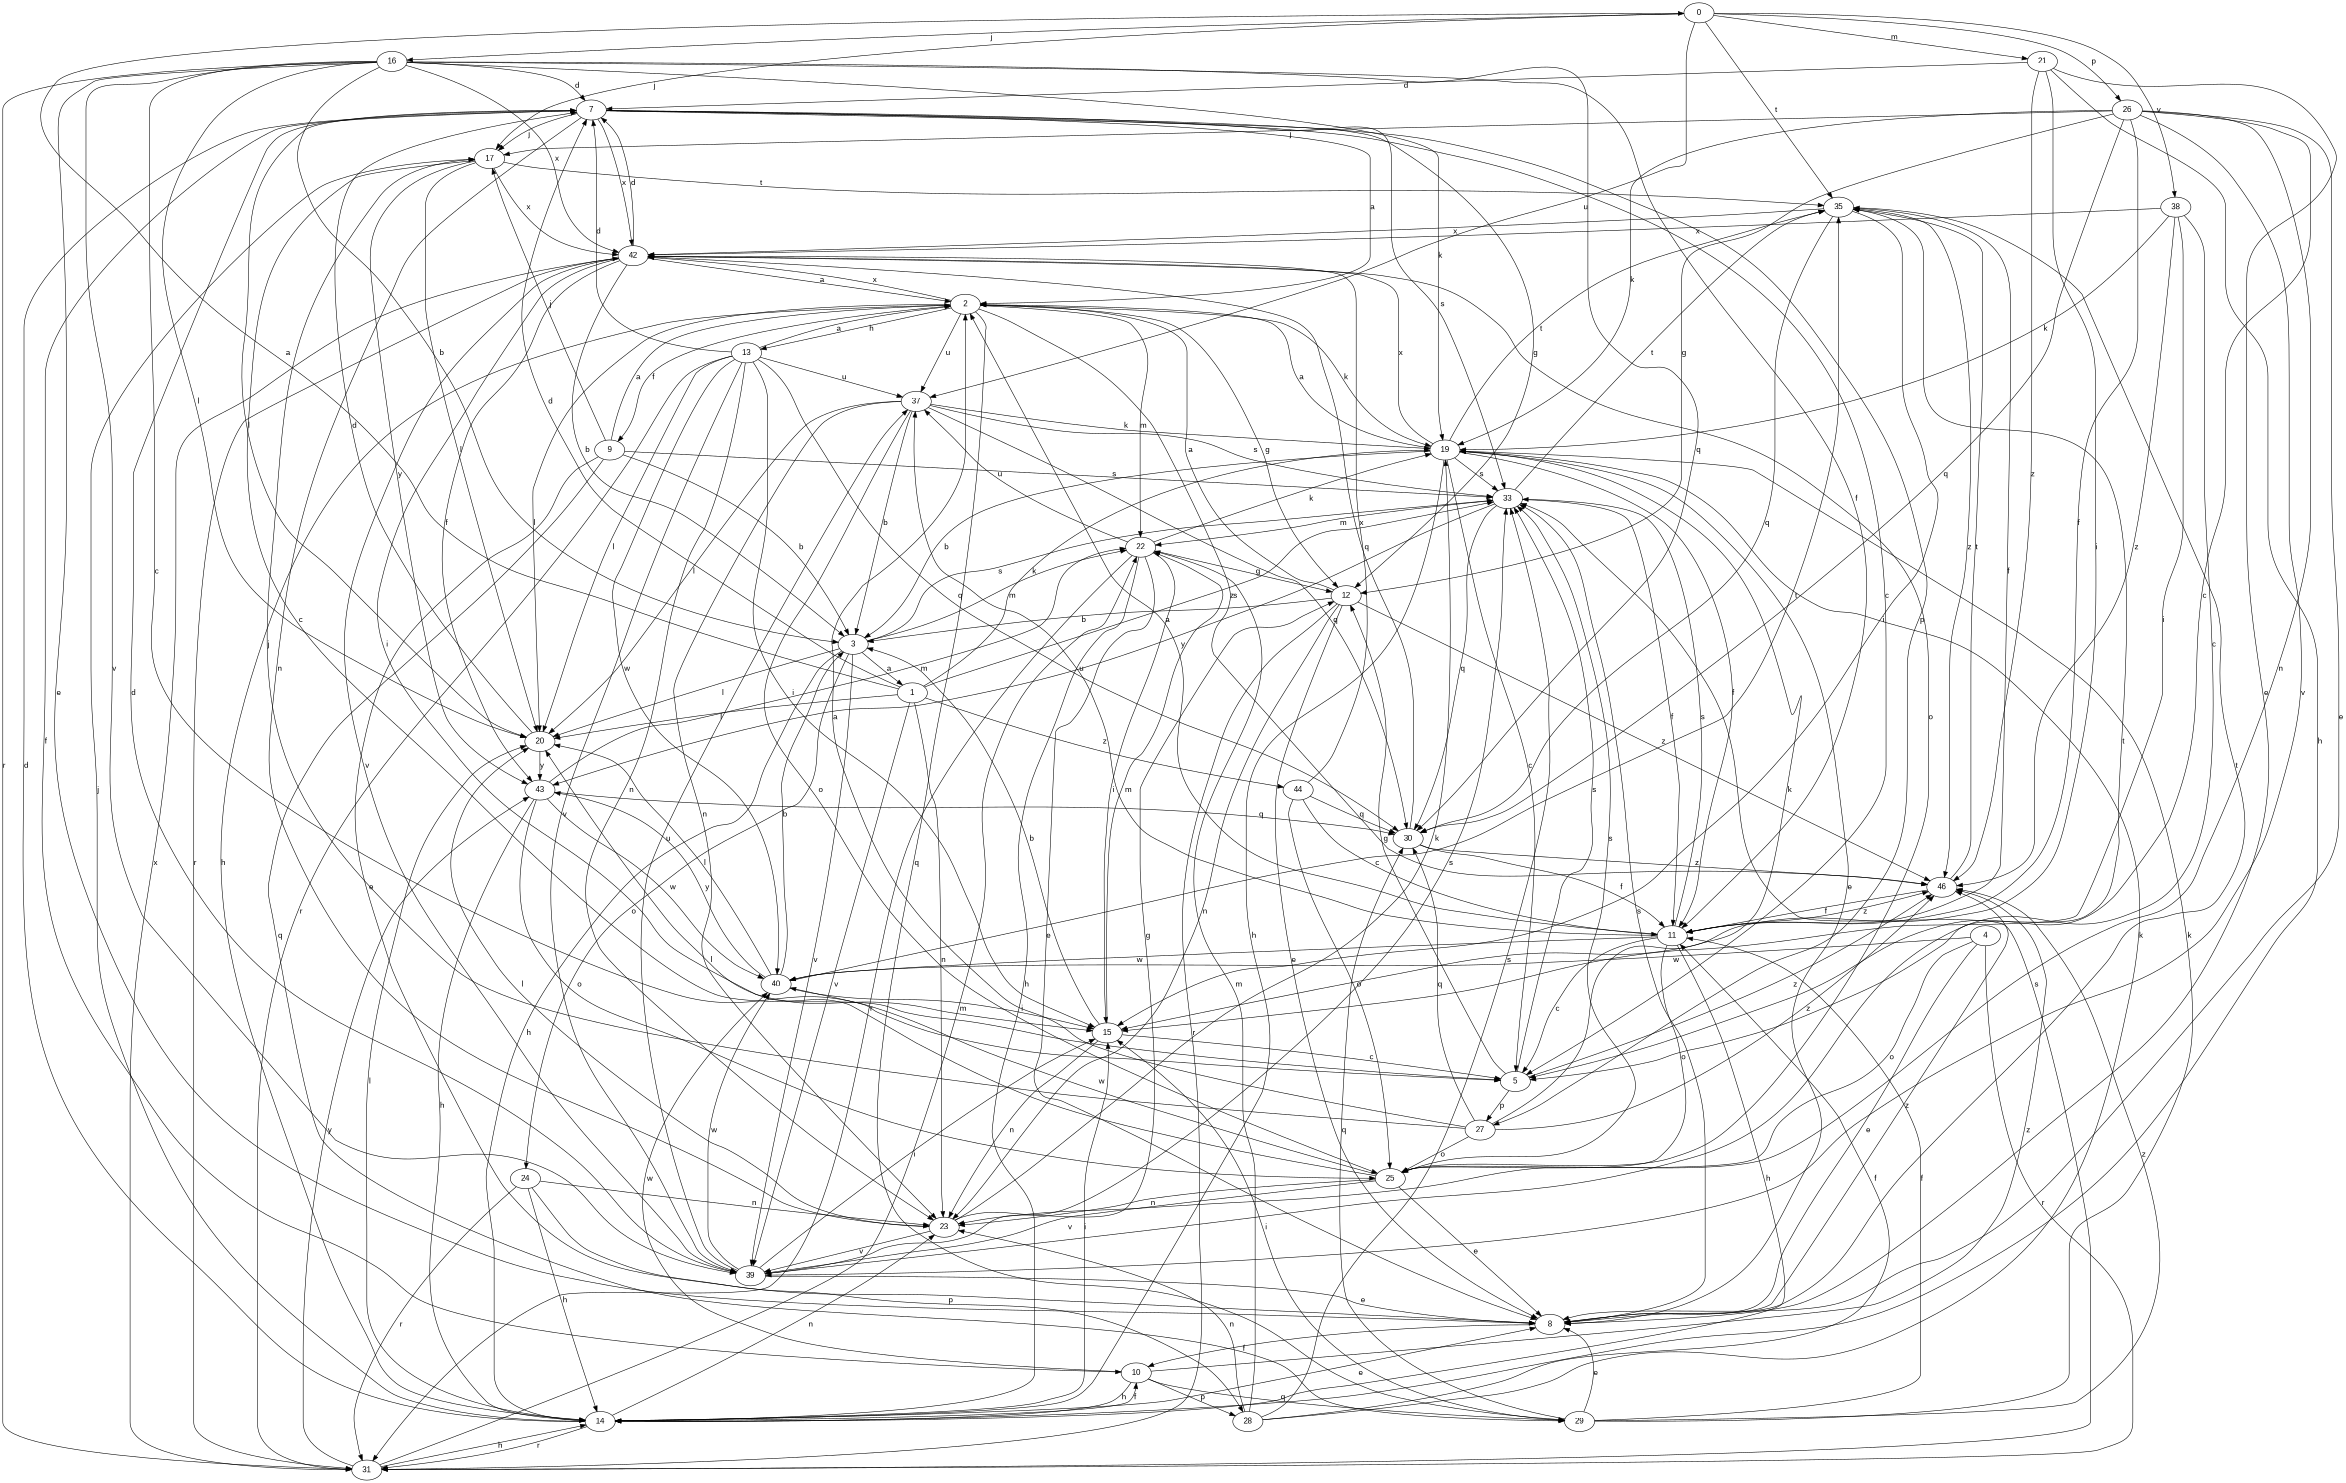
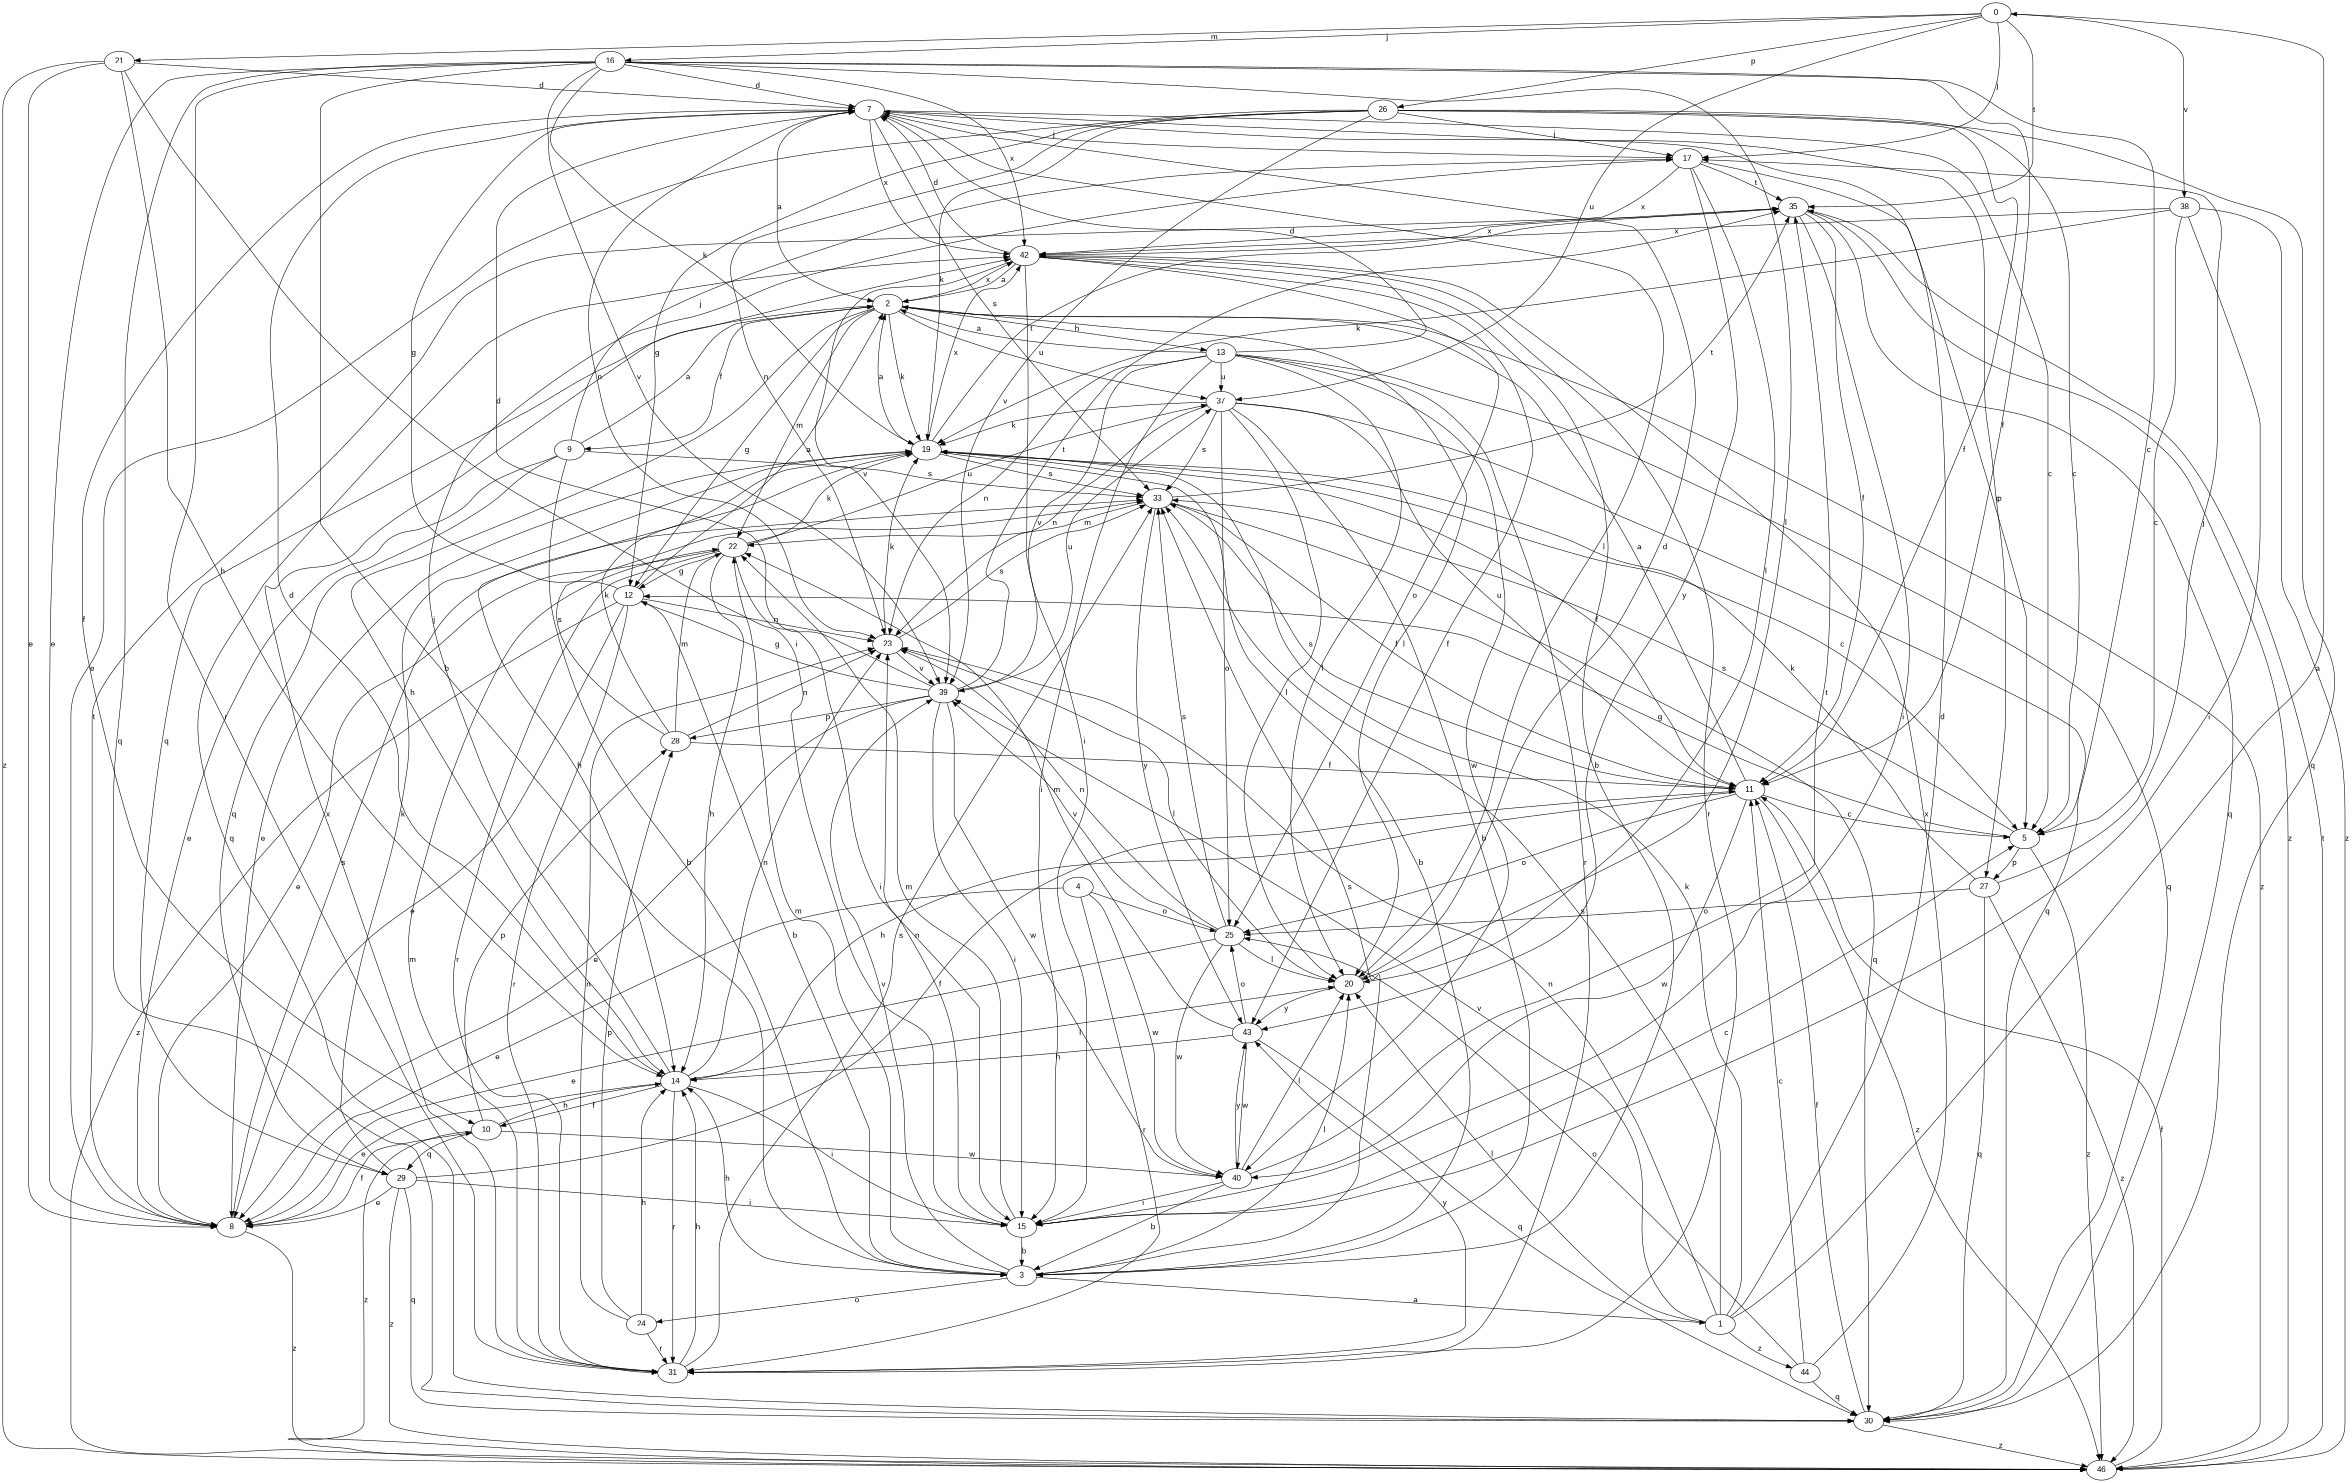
edge "7" -> "12": reversed
edge "39" -> "28": added, label "p"
edge "11" -> "37": reversed
edge "27" -> "2": removed, label "a"
